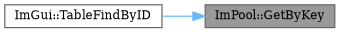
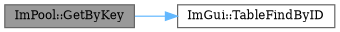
edge "ImGui::TableFindByID" -> "ImPool::GetByKey": reversed
